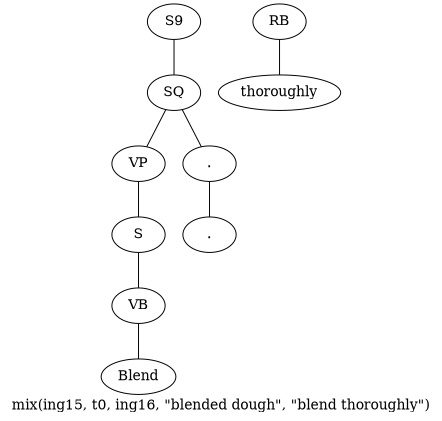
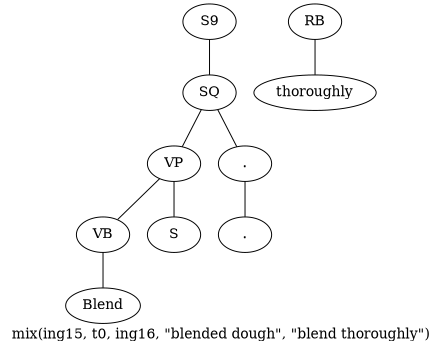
edge "S" -- "VB": now "VP" -- "VB"
